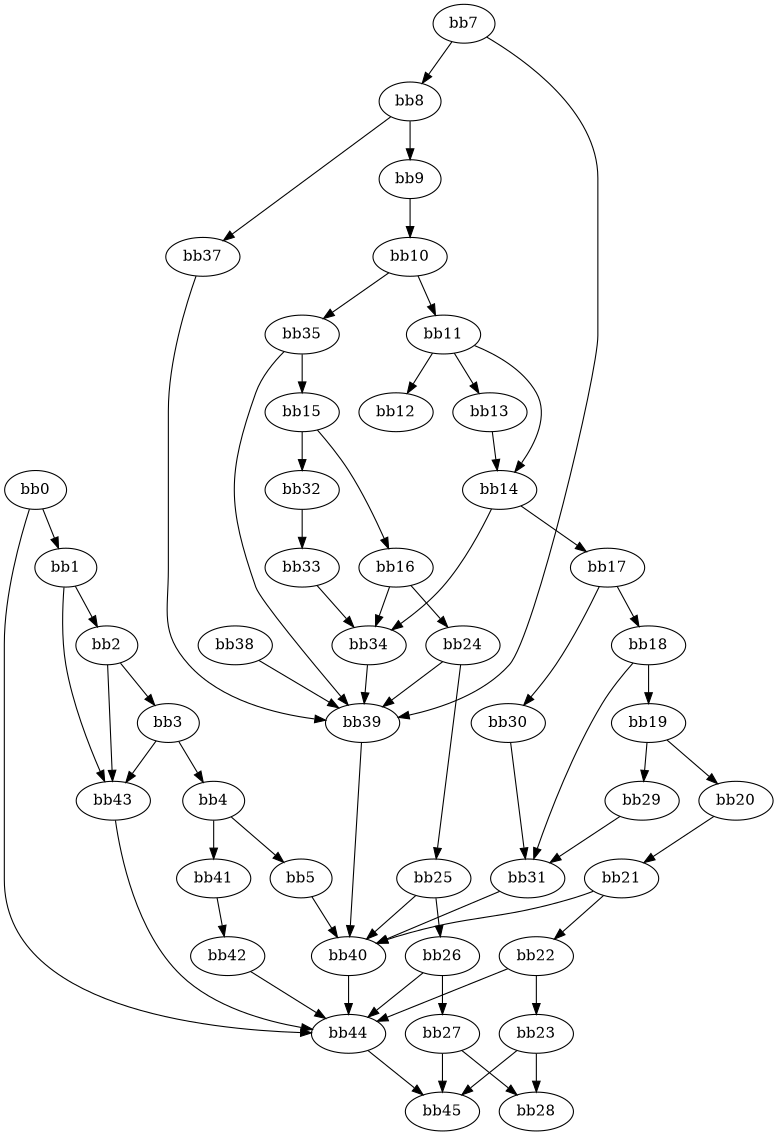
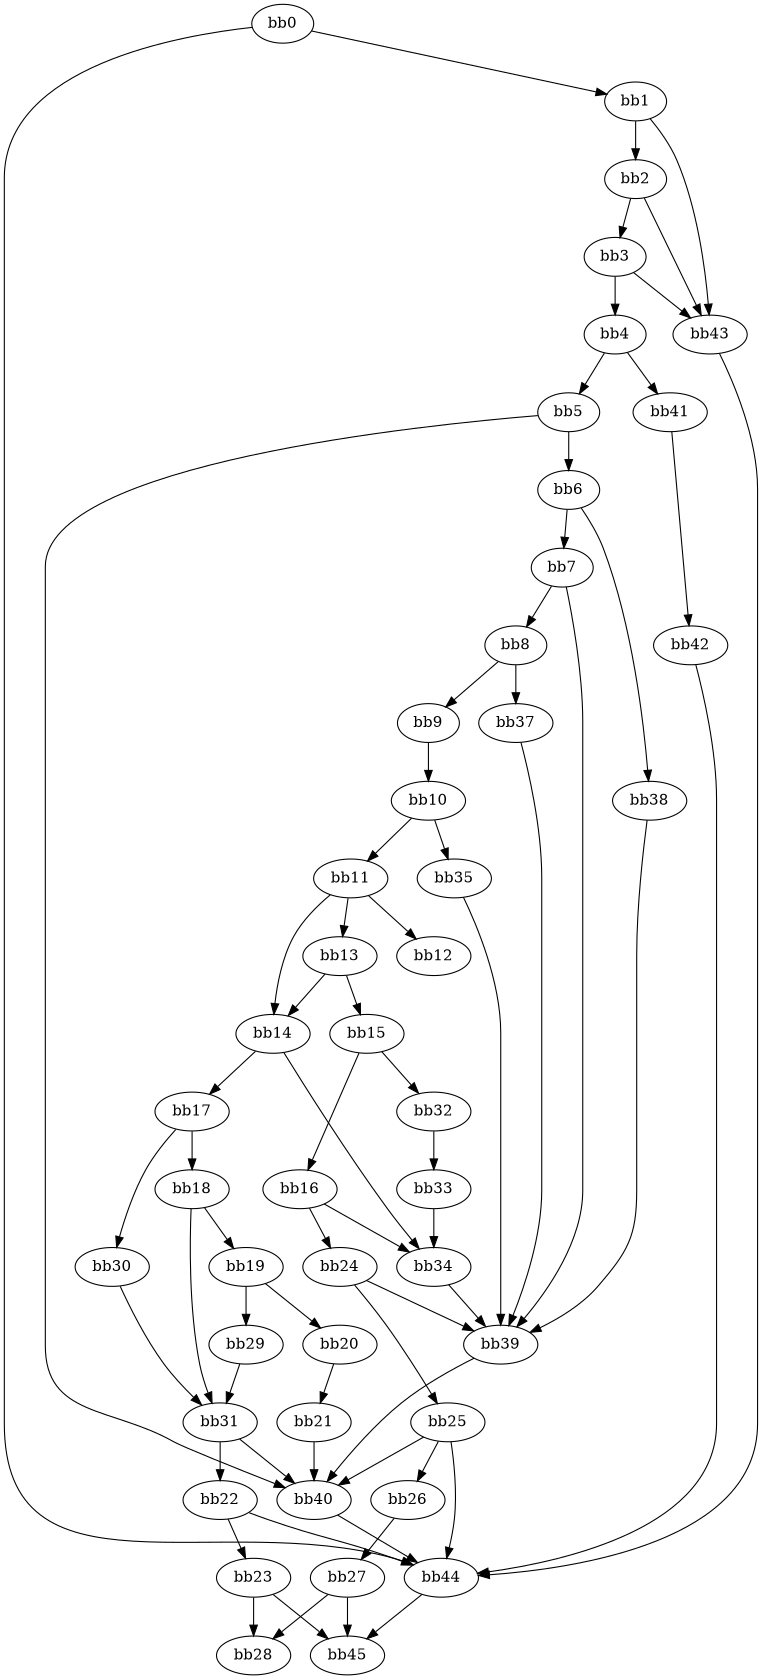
edge "bb35" -> "bb15": now "bb13" -> "bb15"
node "bb6": added
edge "bb21" -> "bb22": now "bb31" -> "bb22"
edge "bb26" -> "bb44": now "bb25" -> "bb44"
